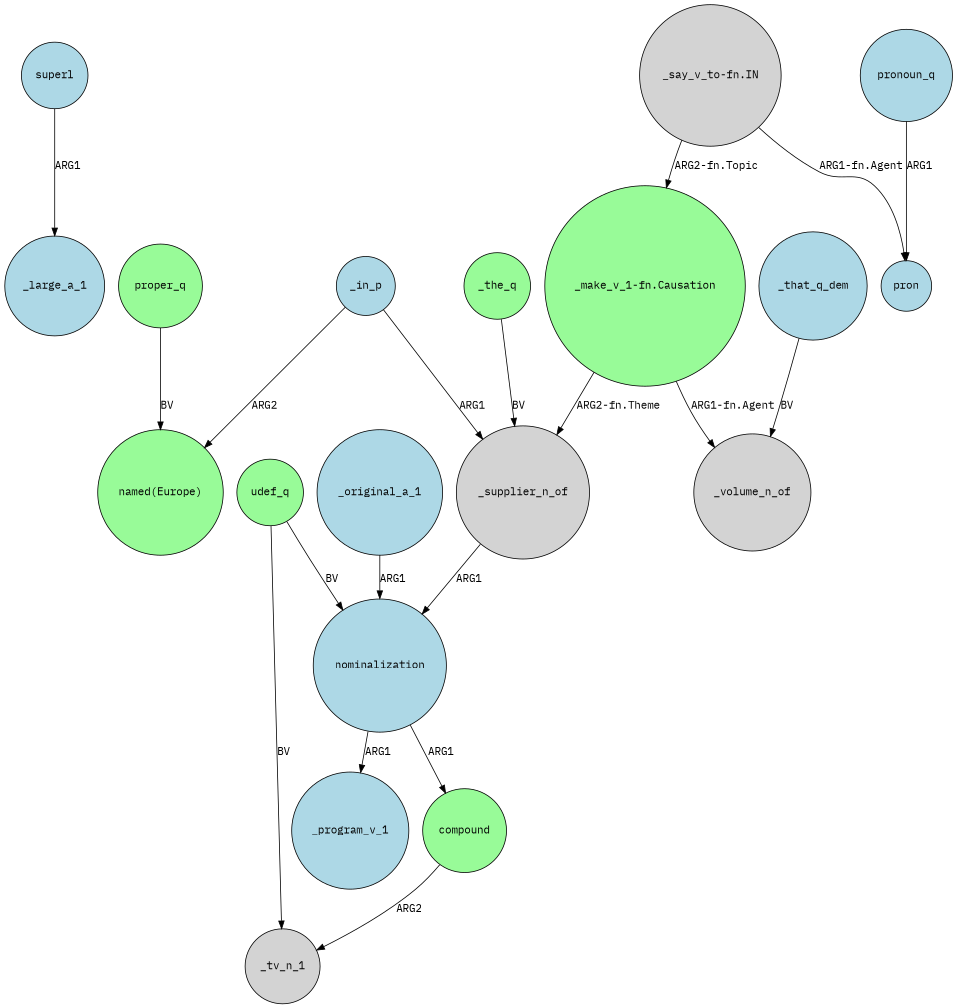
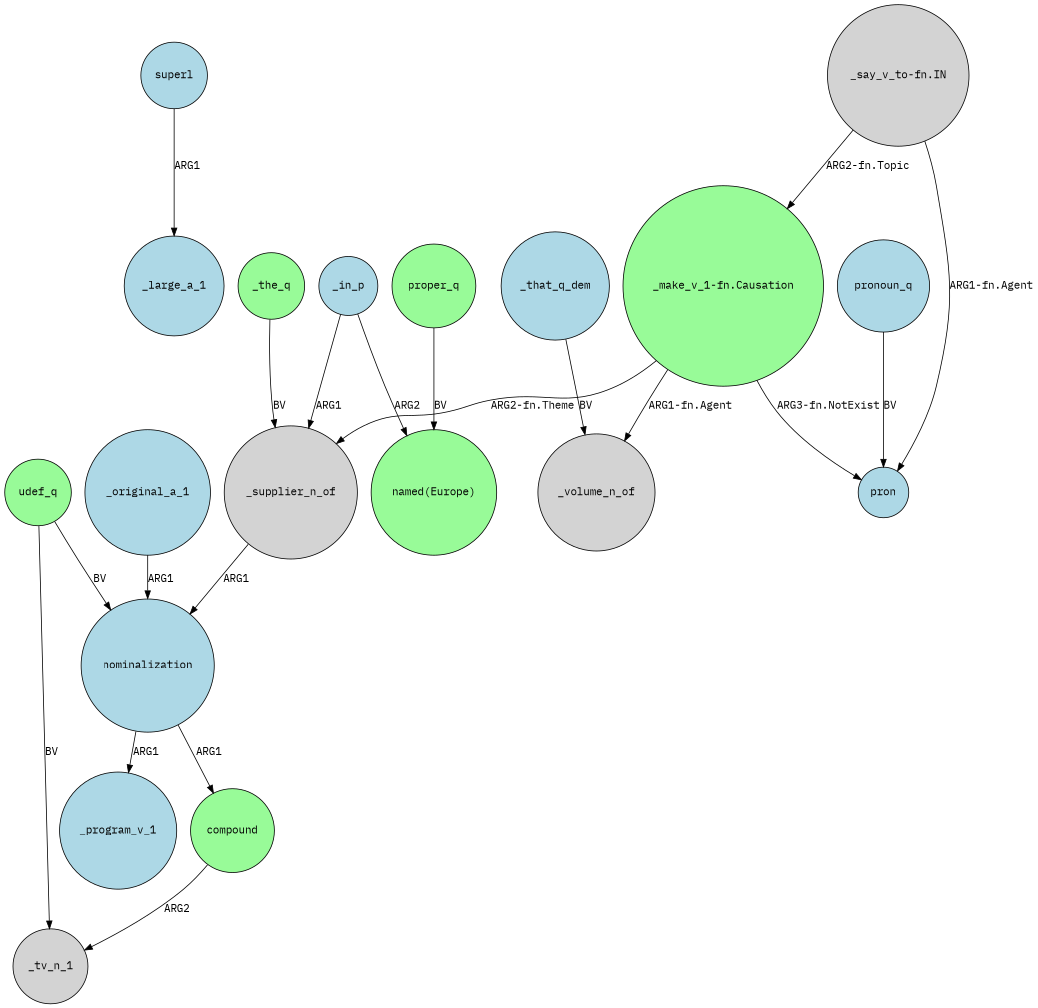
edge "pronoun_q" -> "pron": label "ARG1" -> "BV"
edge "_make_v_1-fn.Causation" -> "pron": added, label "ARG3-fn.NotExist"
